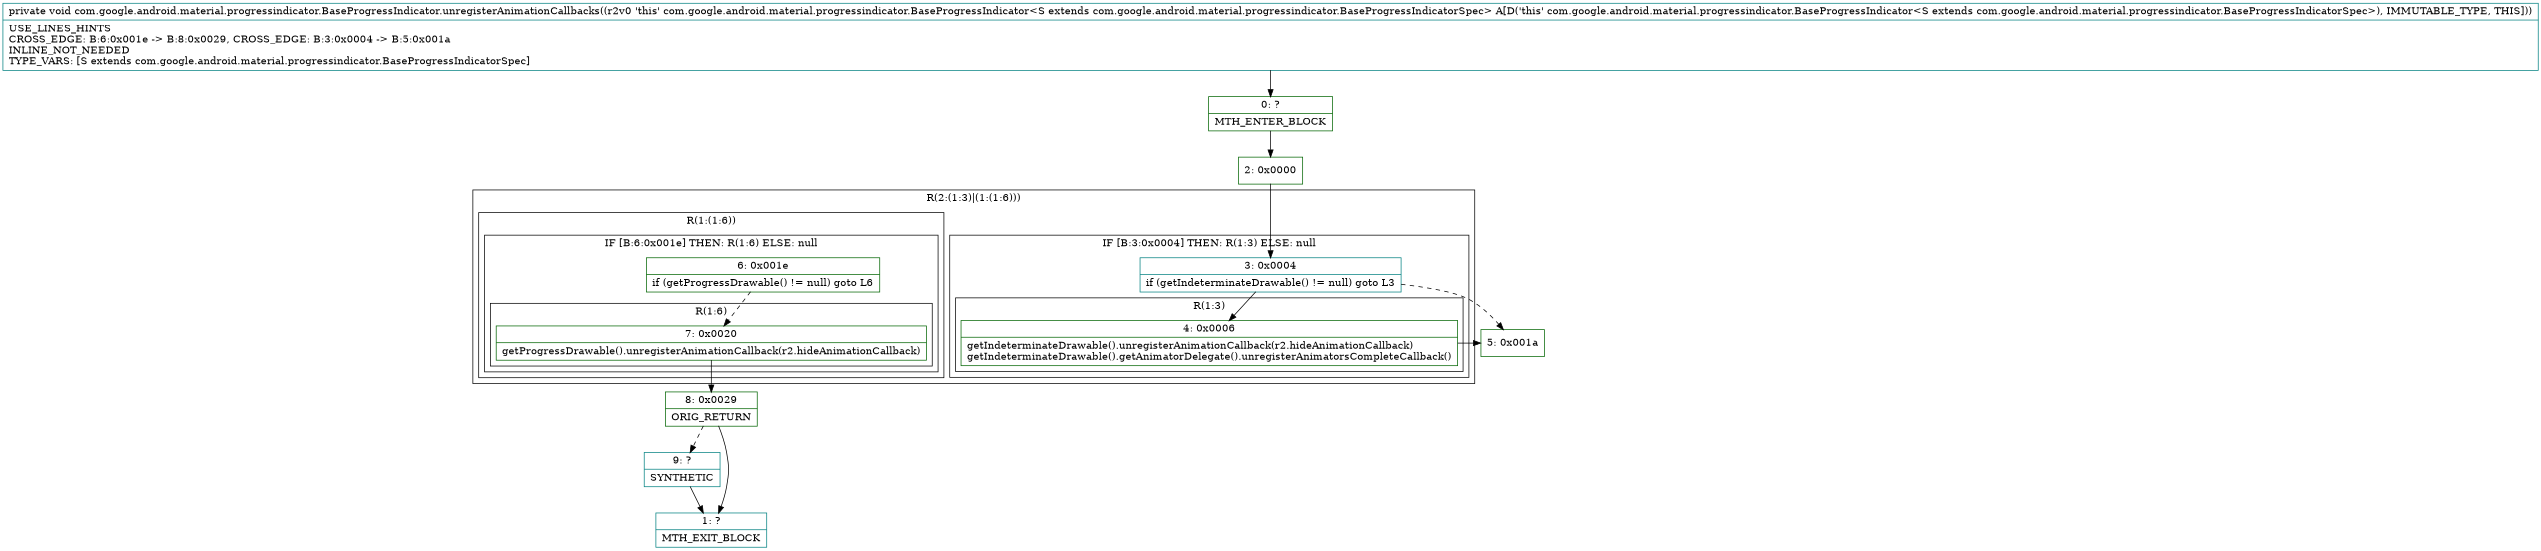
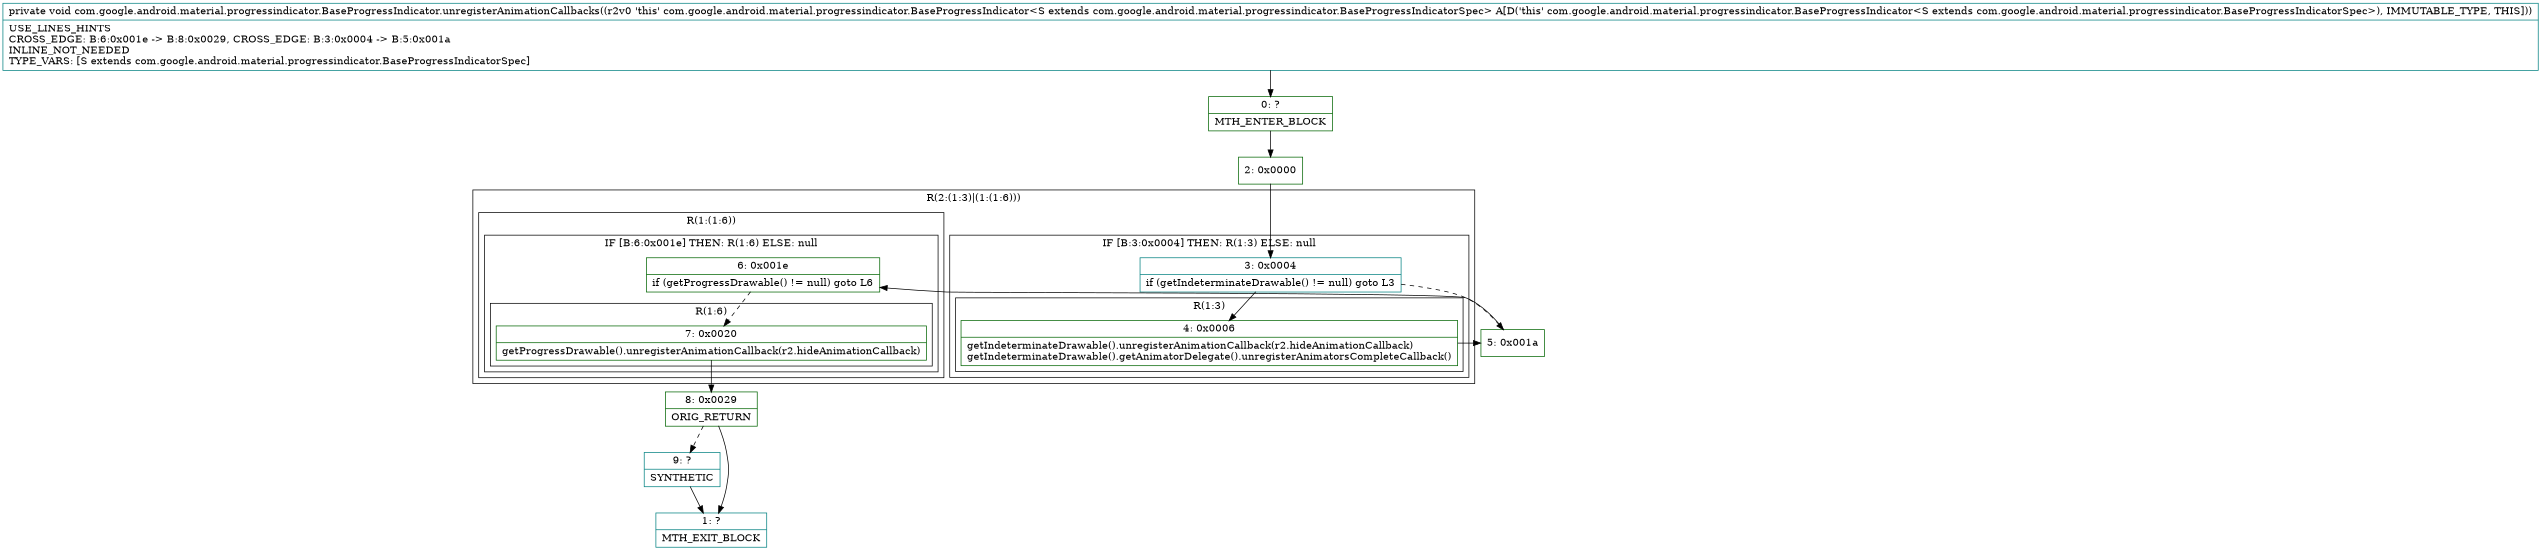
edge "5: 0x001a" -> "6: 0x001e": added
